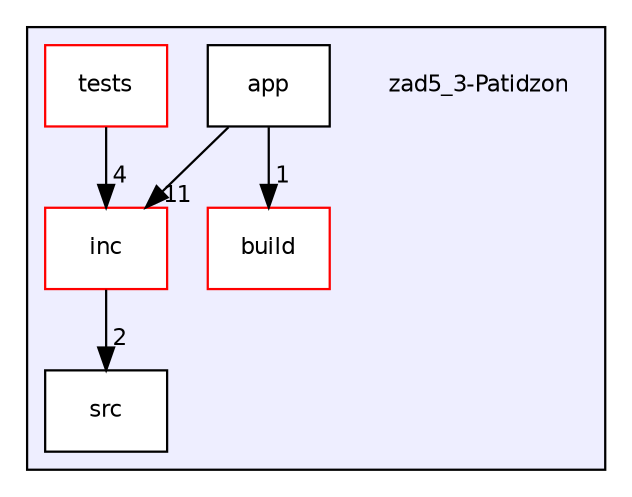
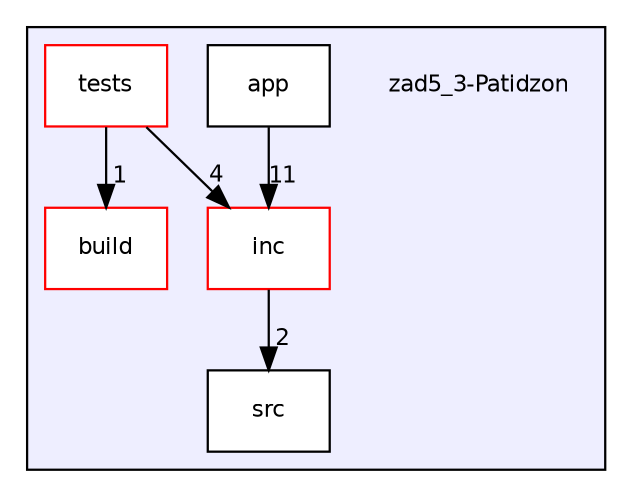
edge "app" -> "build": now "tests" -> "build"
